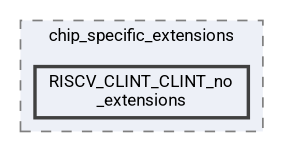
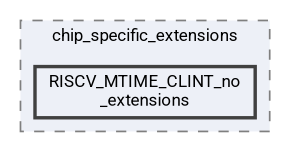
node "RISCV_CLINT_CLINT_no _extensions": label "RISCV_CLINT_CLINT_no _extensions" -> "RISCV_MTIME_CLINT_no _extensions"
